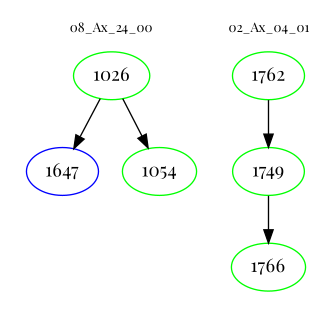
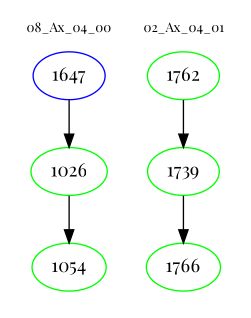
cluster "08_Ax_24_00": label "08_Ax_24_00" -> "08_Ax_04_00"
edge "1026" -> "1647": reversed
node "1749": label "1749" -> "1739"
